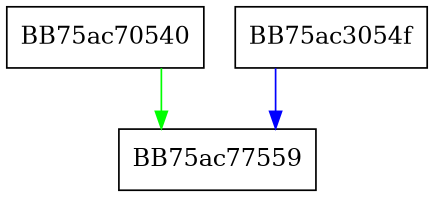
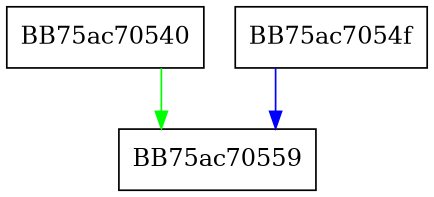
node "BB75ac3054f": label "BB75ac3054f" -> "BB75ac7054f"
node "BB75ac77559": label "BB75ac77559" -> "BB75ac70559"
